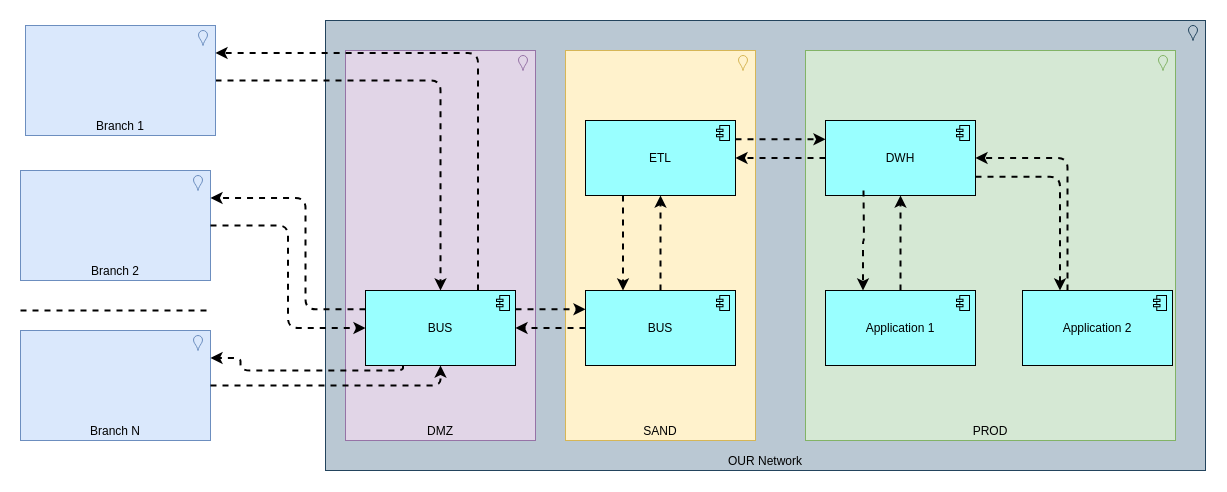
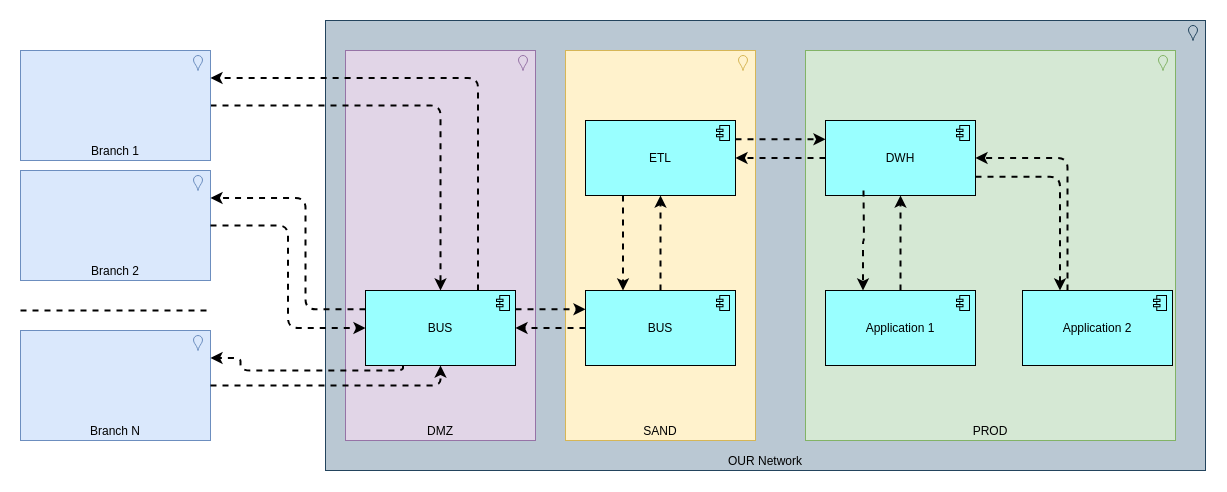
node "Branch 1": moved (121, 81) -> (116, 106)
